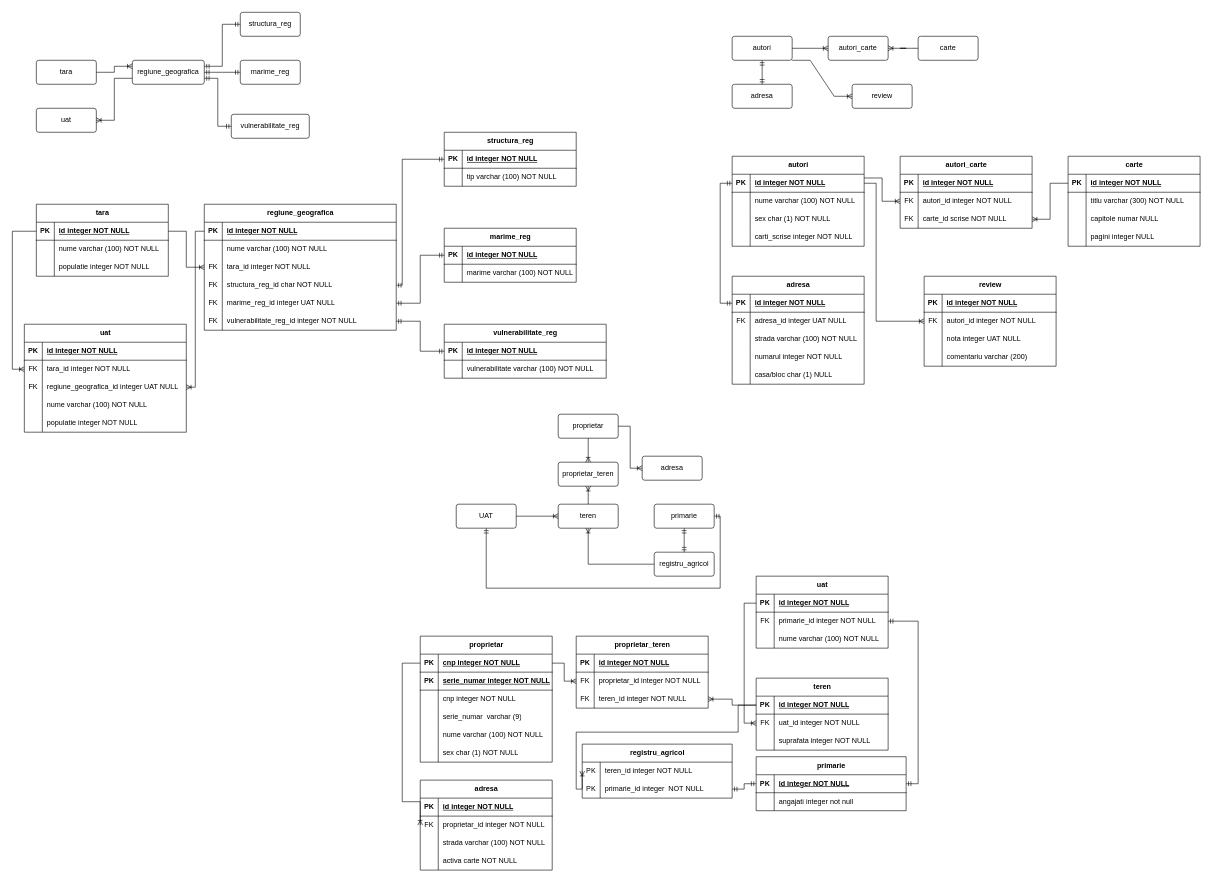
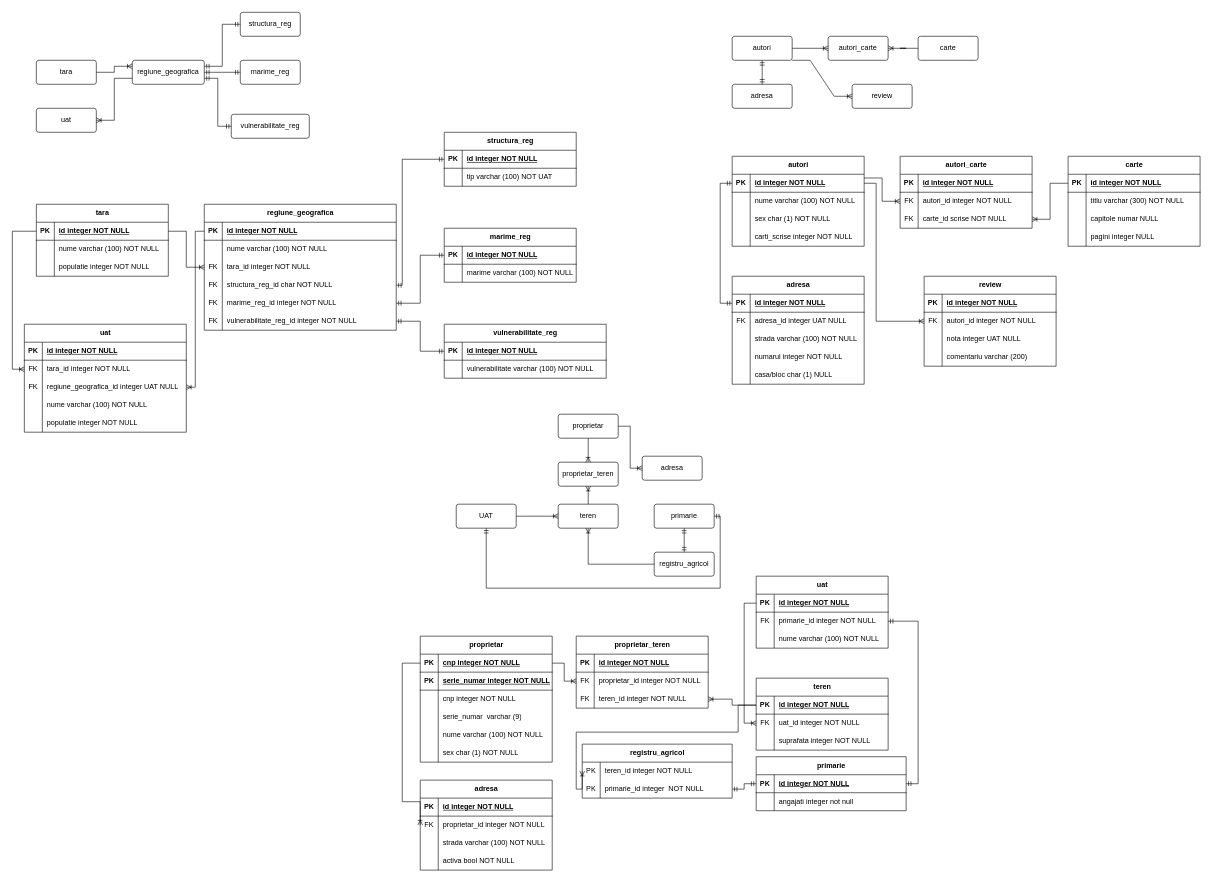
node "tip varchar (100) NOT NULL": label "tip varchar (100) NOT NULL" -> "tip varchar (100) NOT UAT"
node "marime_reg_id integer UAT NULL": label "marime_reg_id integer UAT NULL" -> "marime_reg_id integer NOT NULL"
node "activa carte NOT NULL": label "activa carte NOT NULL" -> "activa bool NOT NULL"
